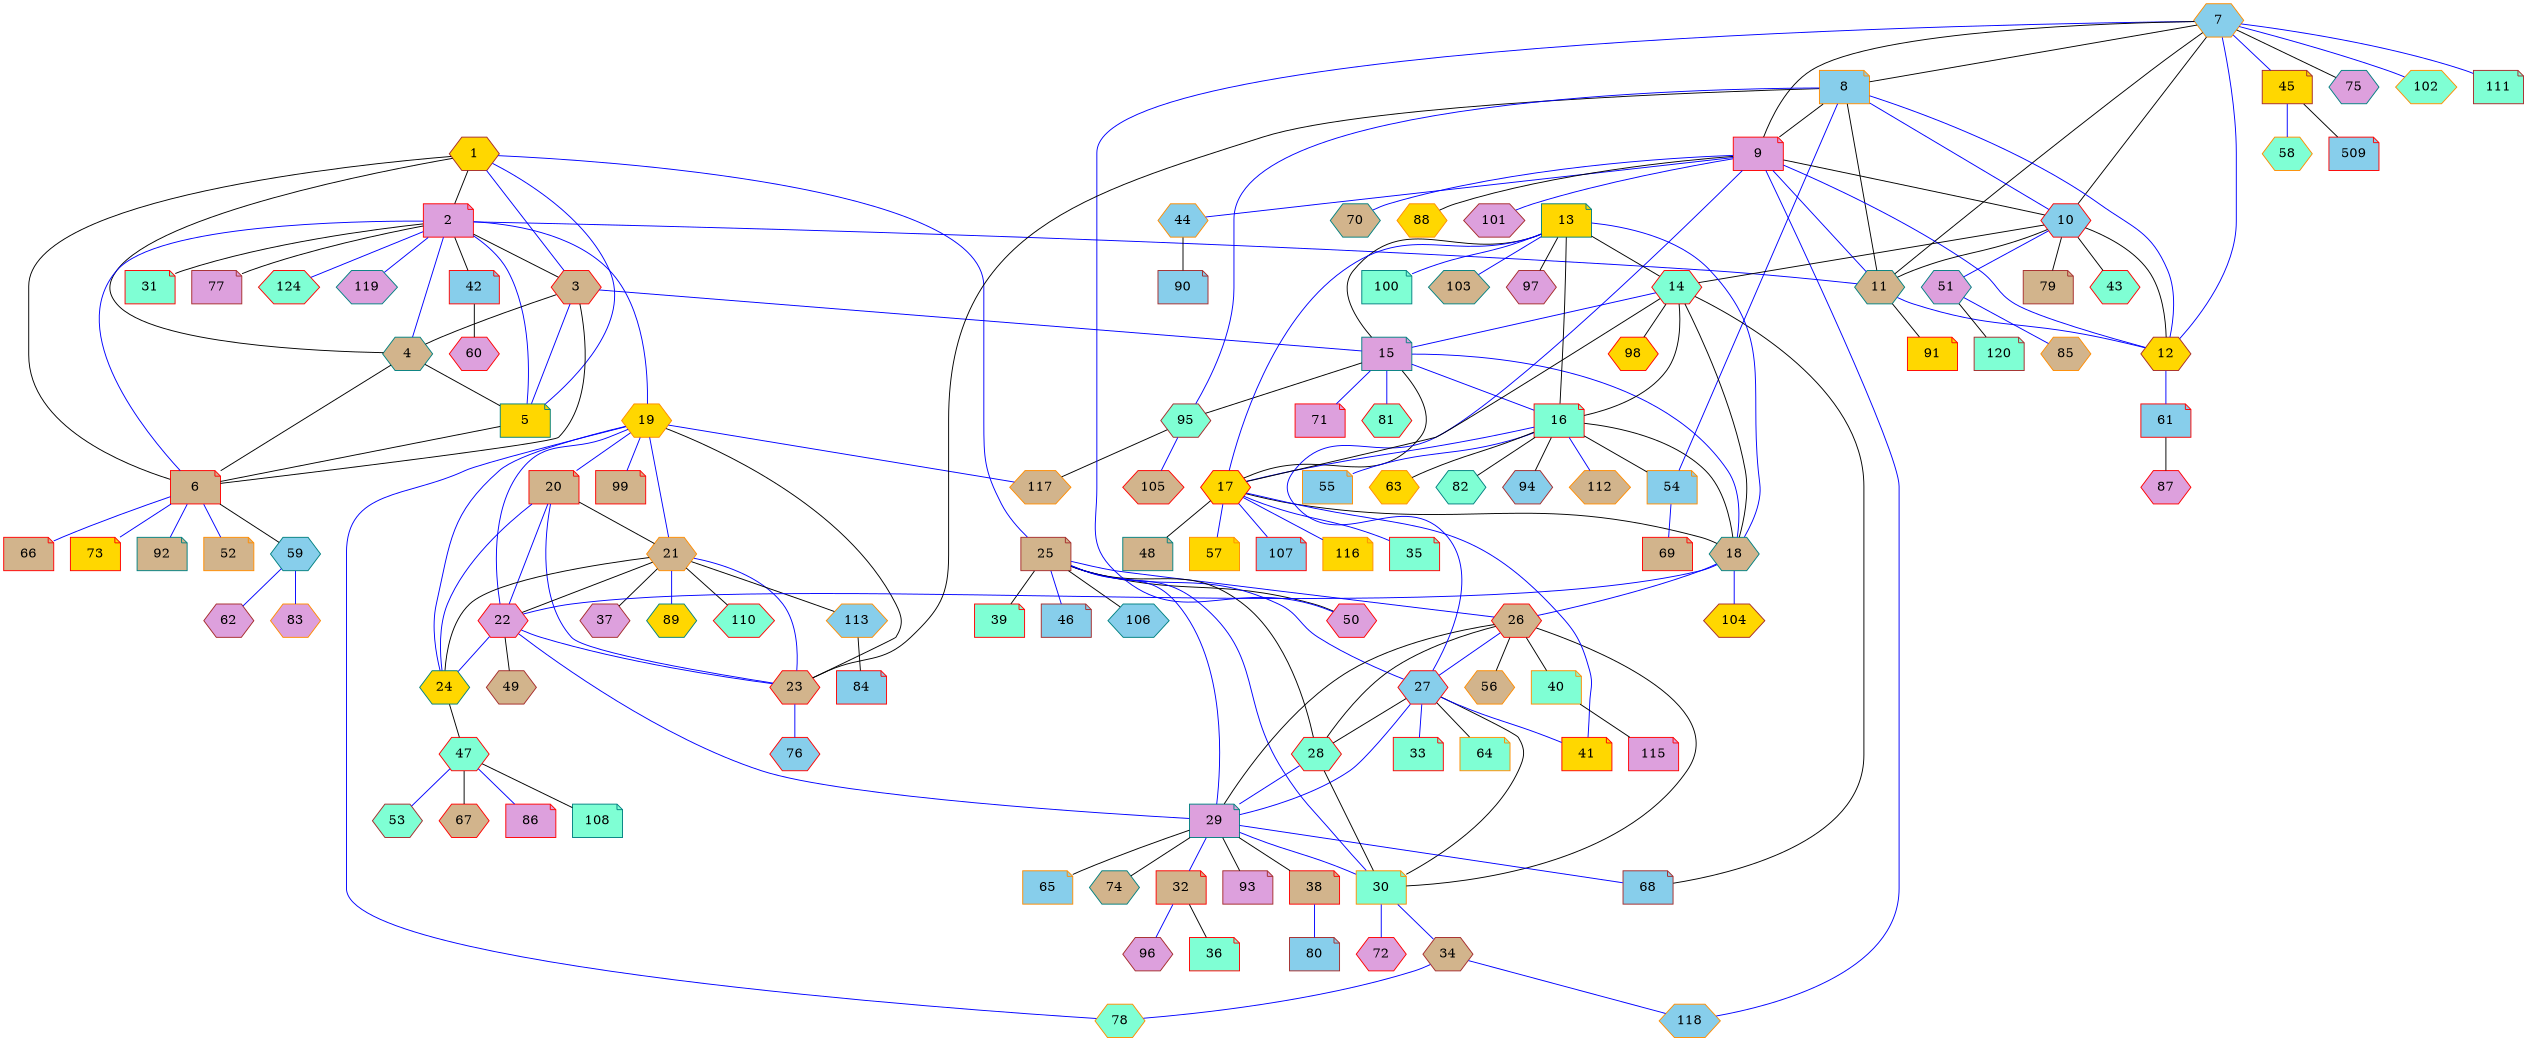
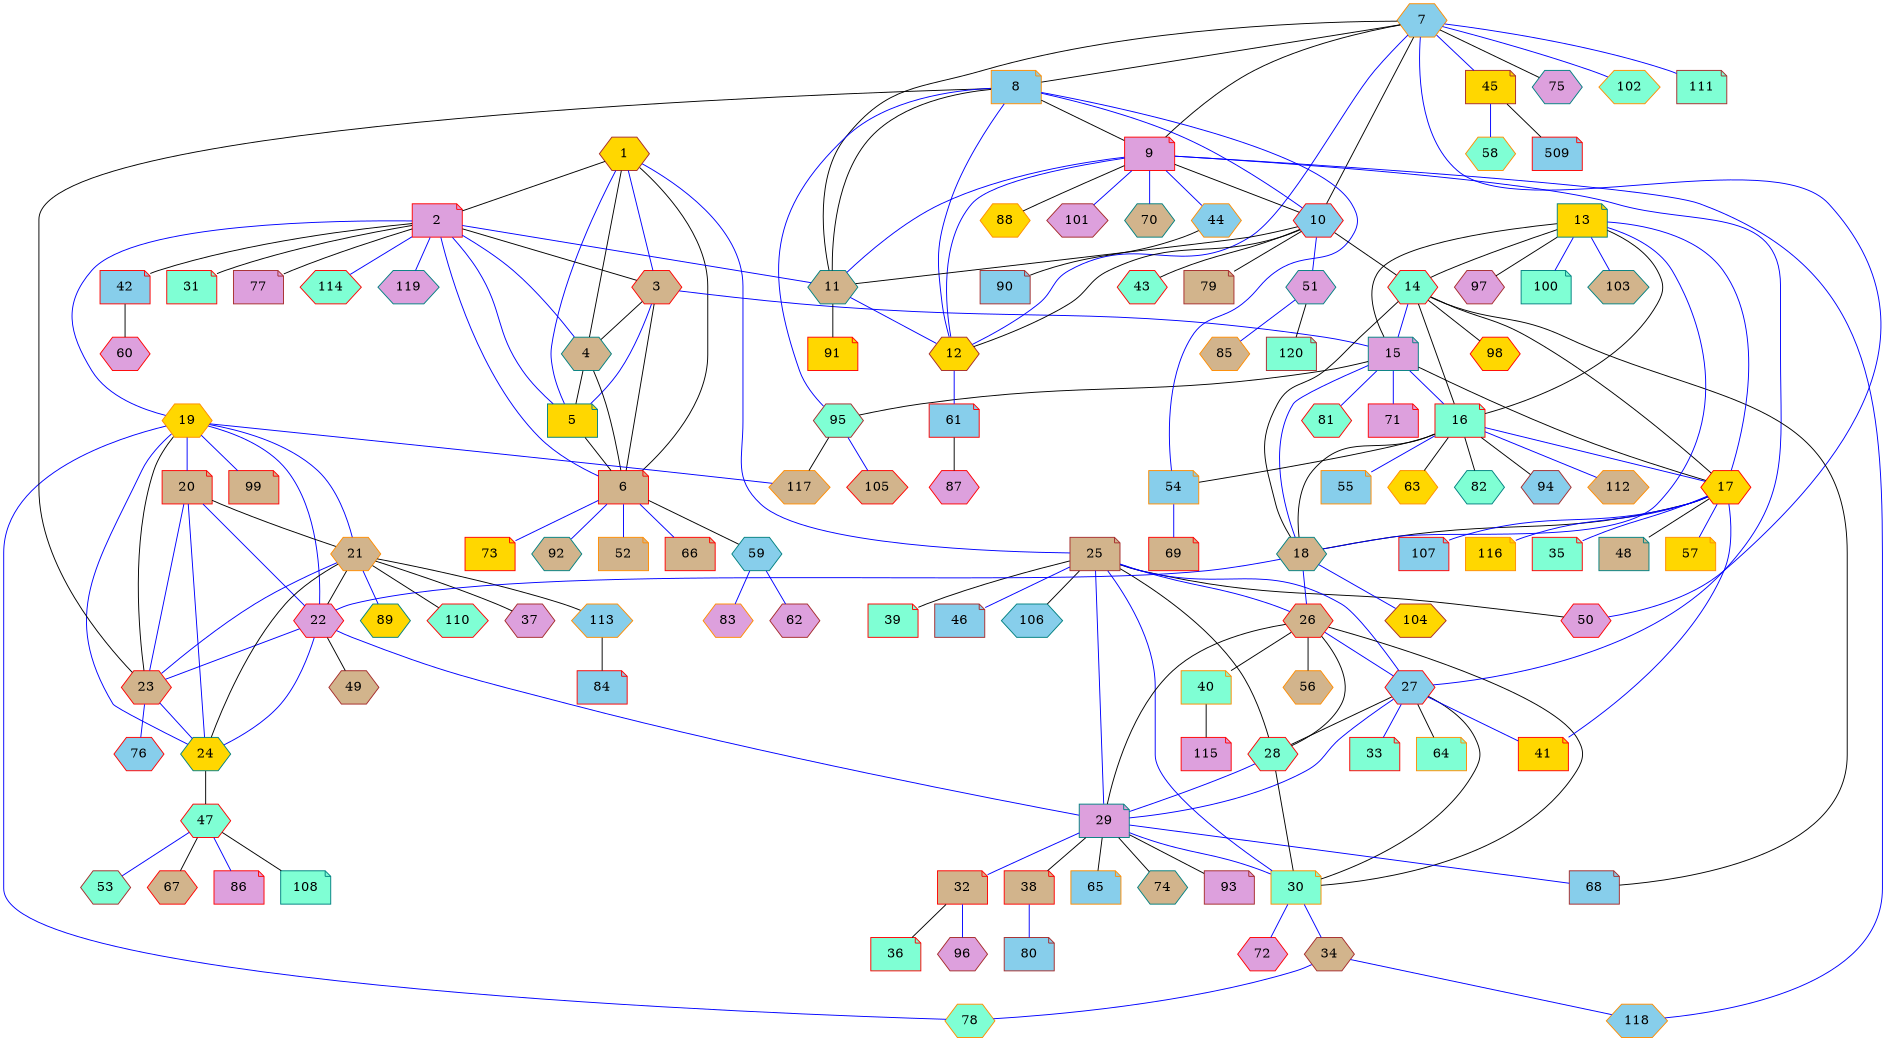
node "124": label "124" -> "114"
node "92": shape note -> hexagon
edge "23" -- "24": added
